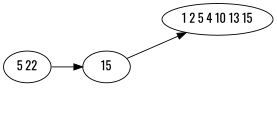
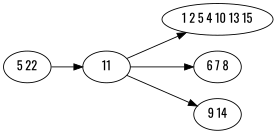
node "15": label "15" -> "11"
node "6 7 8": added
node "9 14": added
